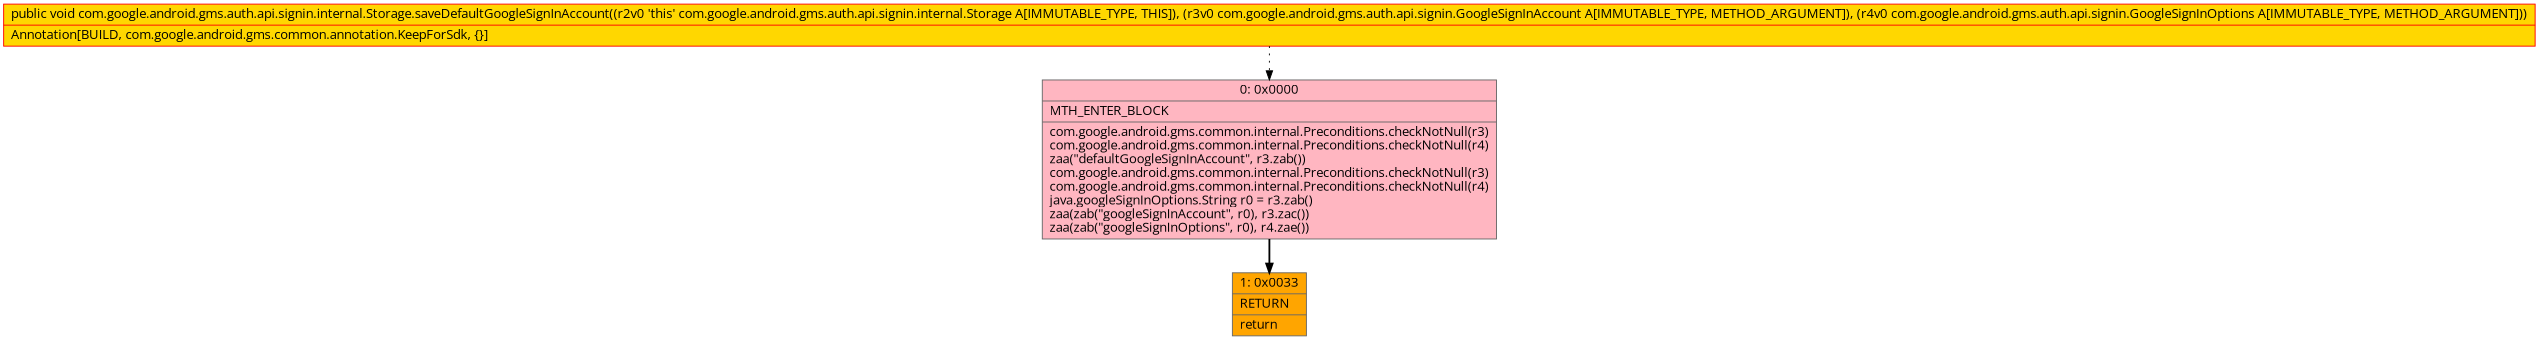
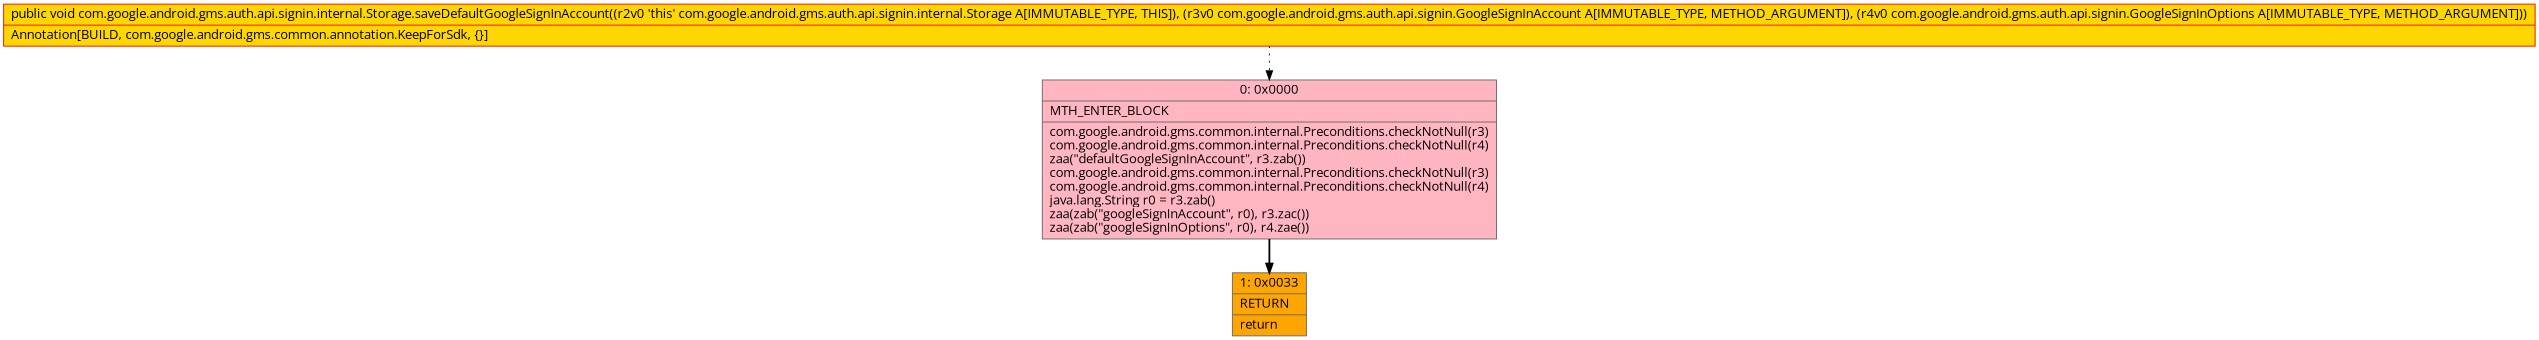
node "0: 0x0000": text "java.googleSignInOptions.String r0 = r3.zab()" -> "java.lang.String r0 = r3.zab()"
